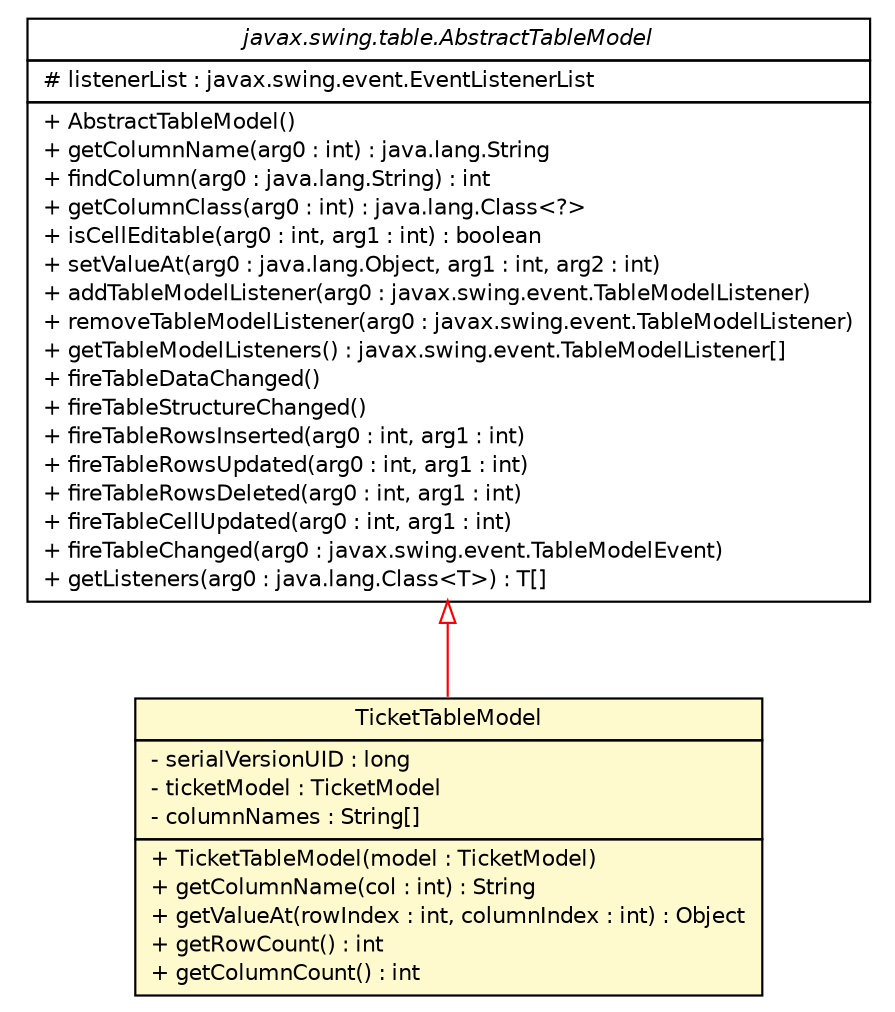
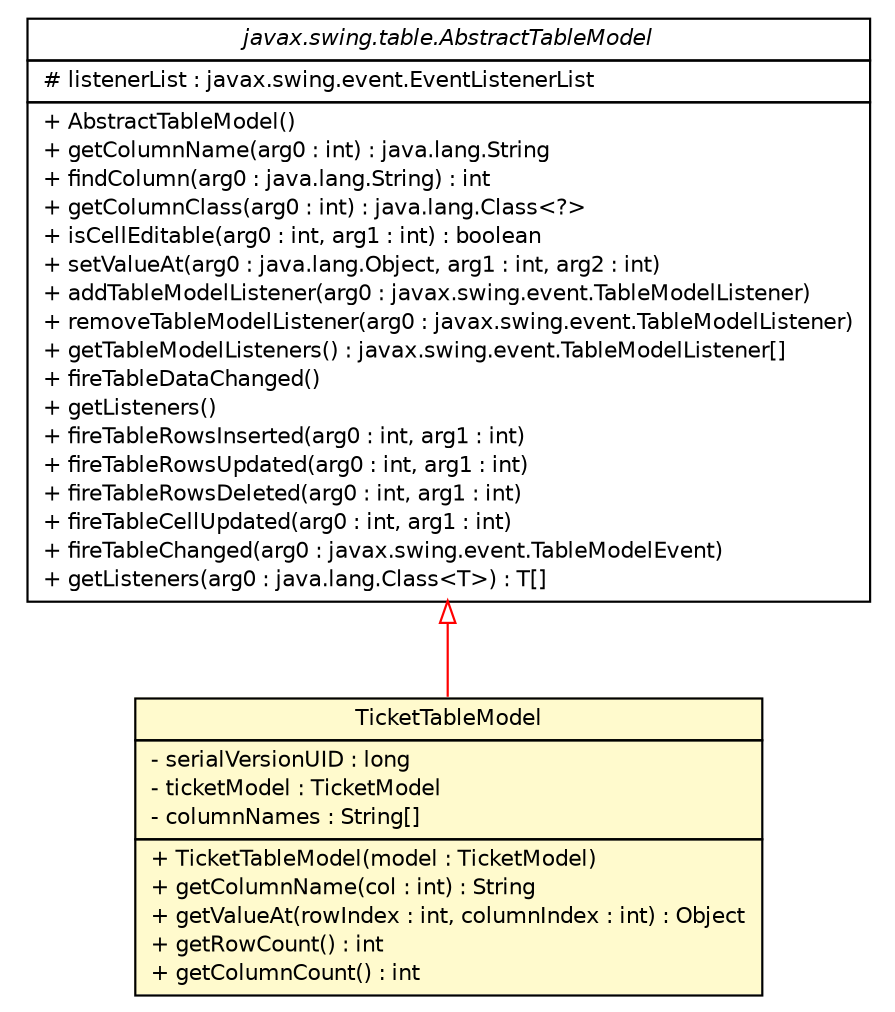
node "javax.swing.table.AbstractTableModel": text "+ fireTableStructureChanged()" -> "+ getListeners()"
